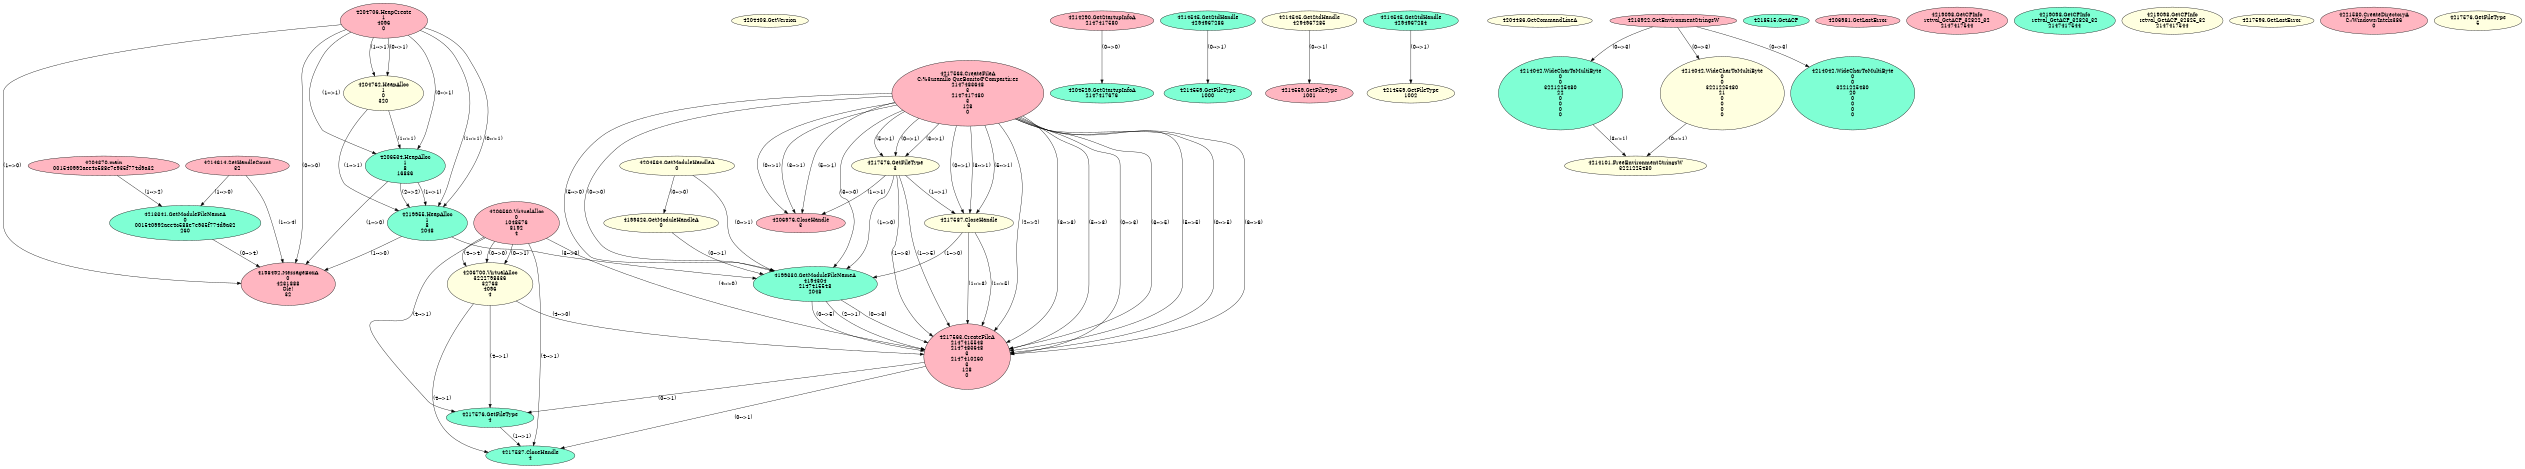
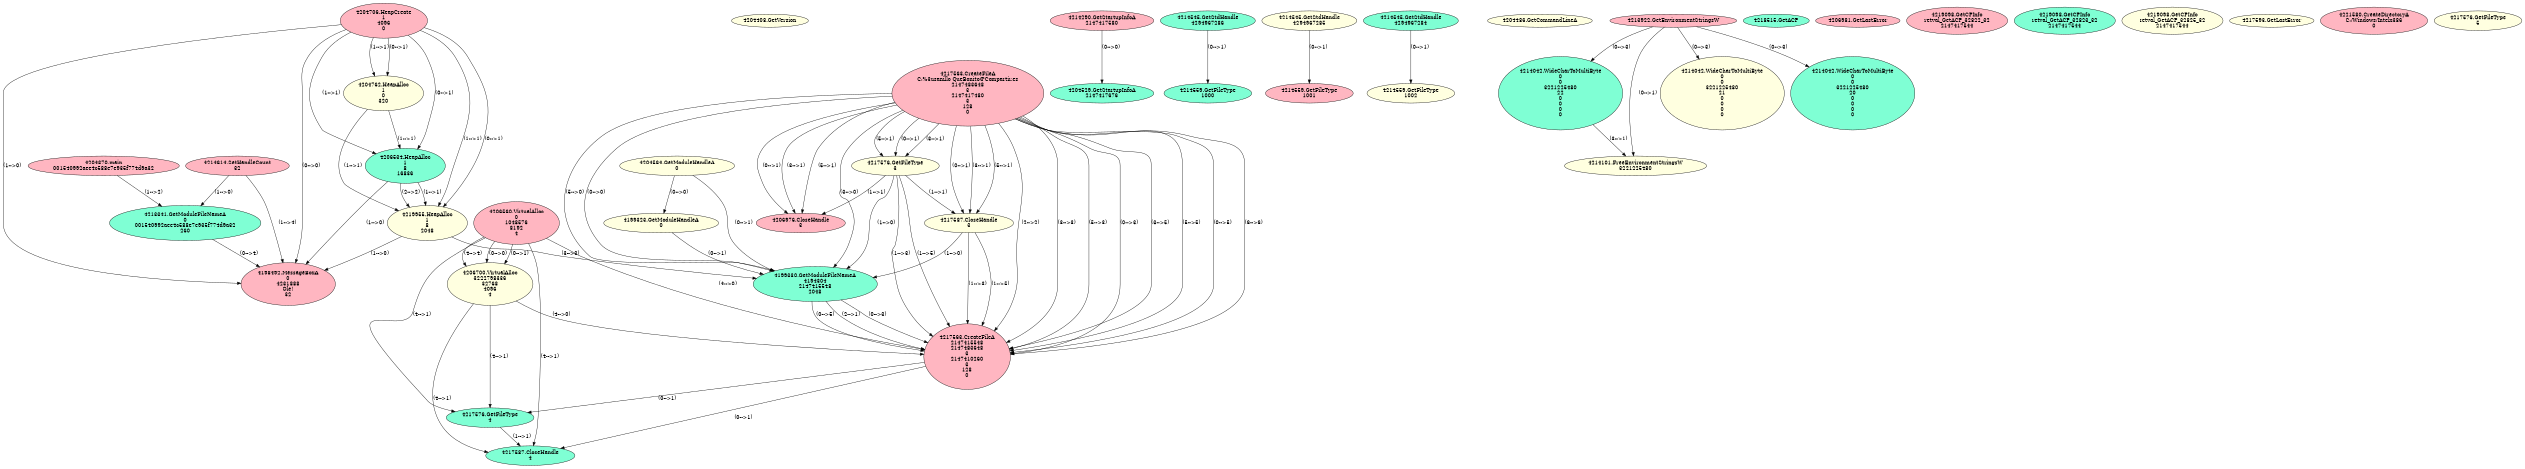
edge "4214042.WideCharToMultiByte 0 0 3221225480 21 0 0 0 0" -> "4214101.FreeEnvironmentStringsW 3221225480": now "4213922.GetEnvironmentStringsW" -> "4214101.FreeEnvironmentStringsW 3221225480"
node "4219955.HeapAlloc 1 8 2048": fillcolor aquamarine -> lightyellow
